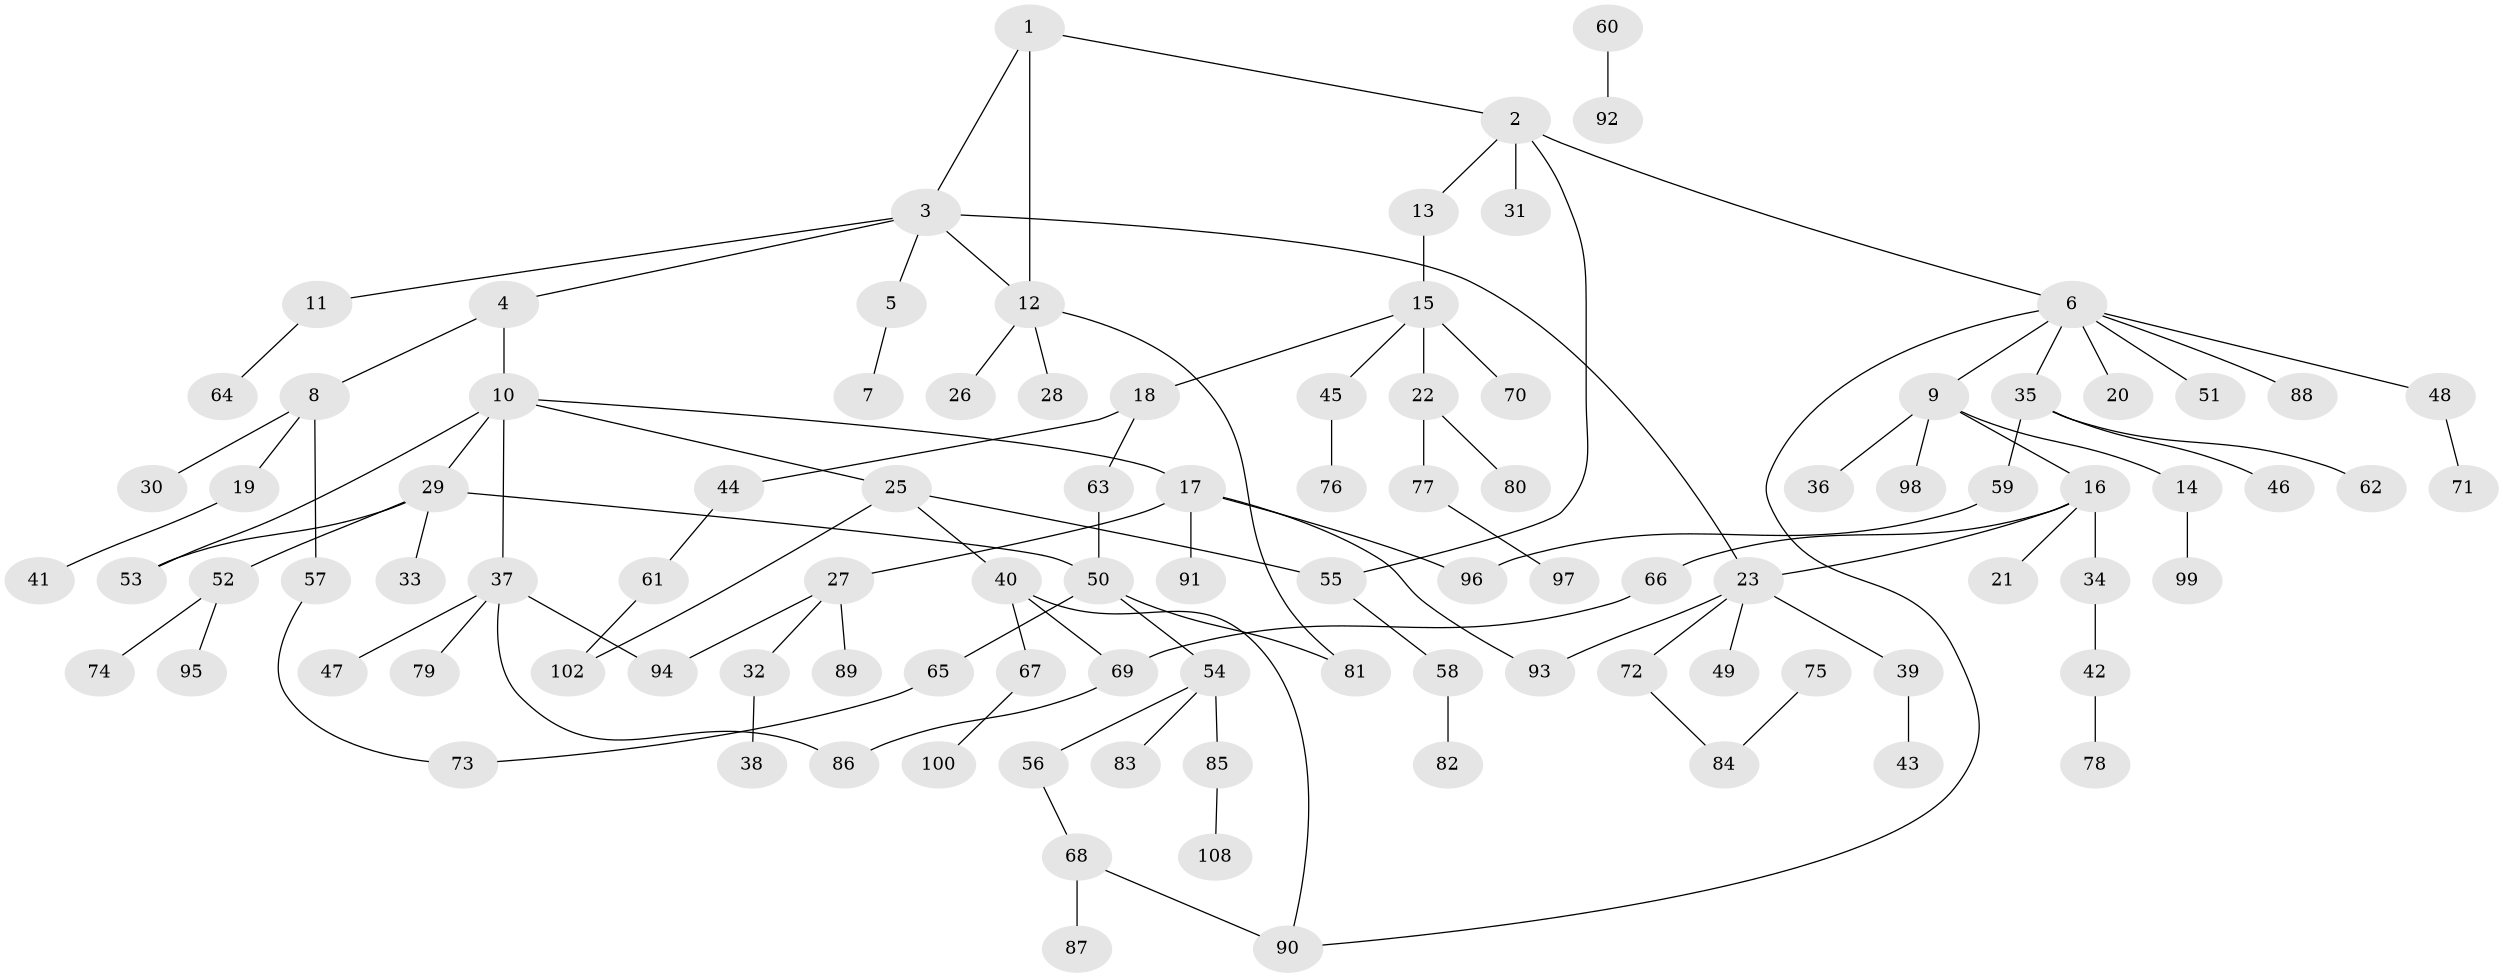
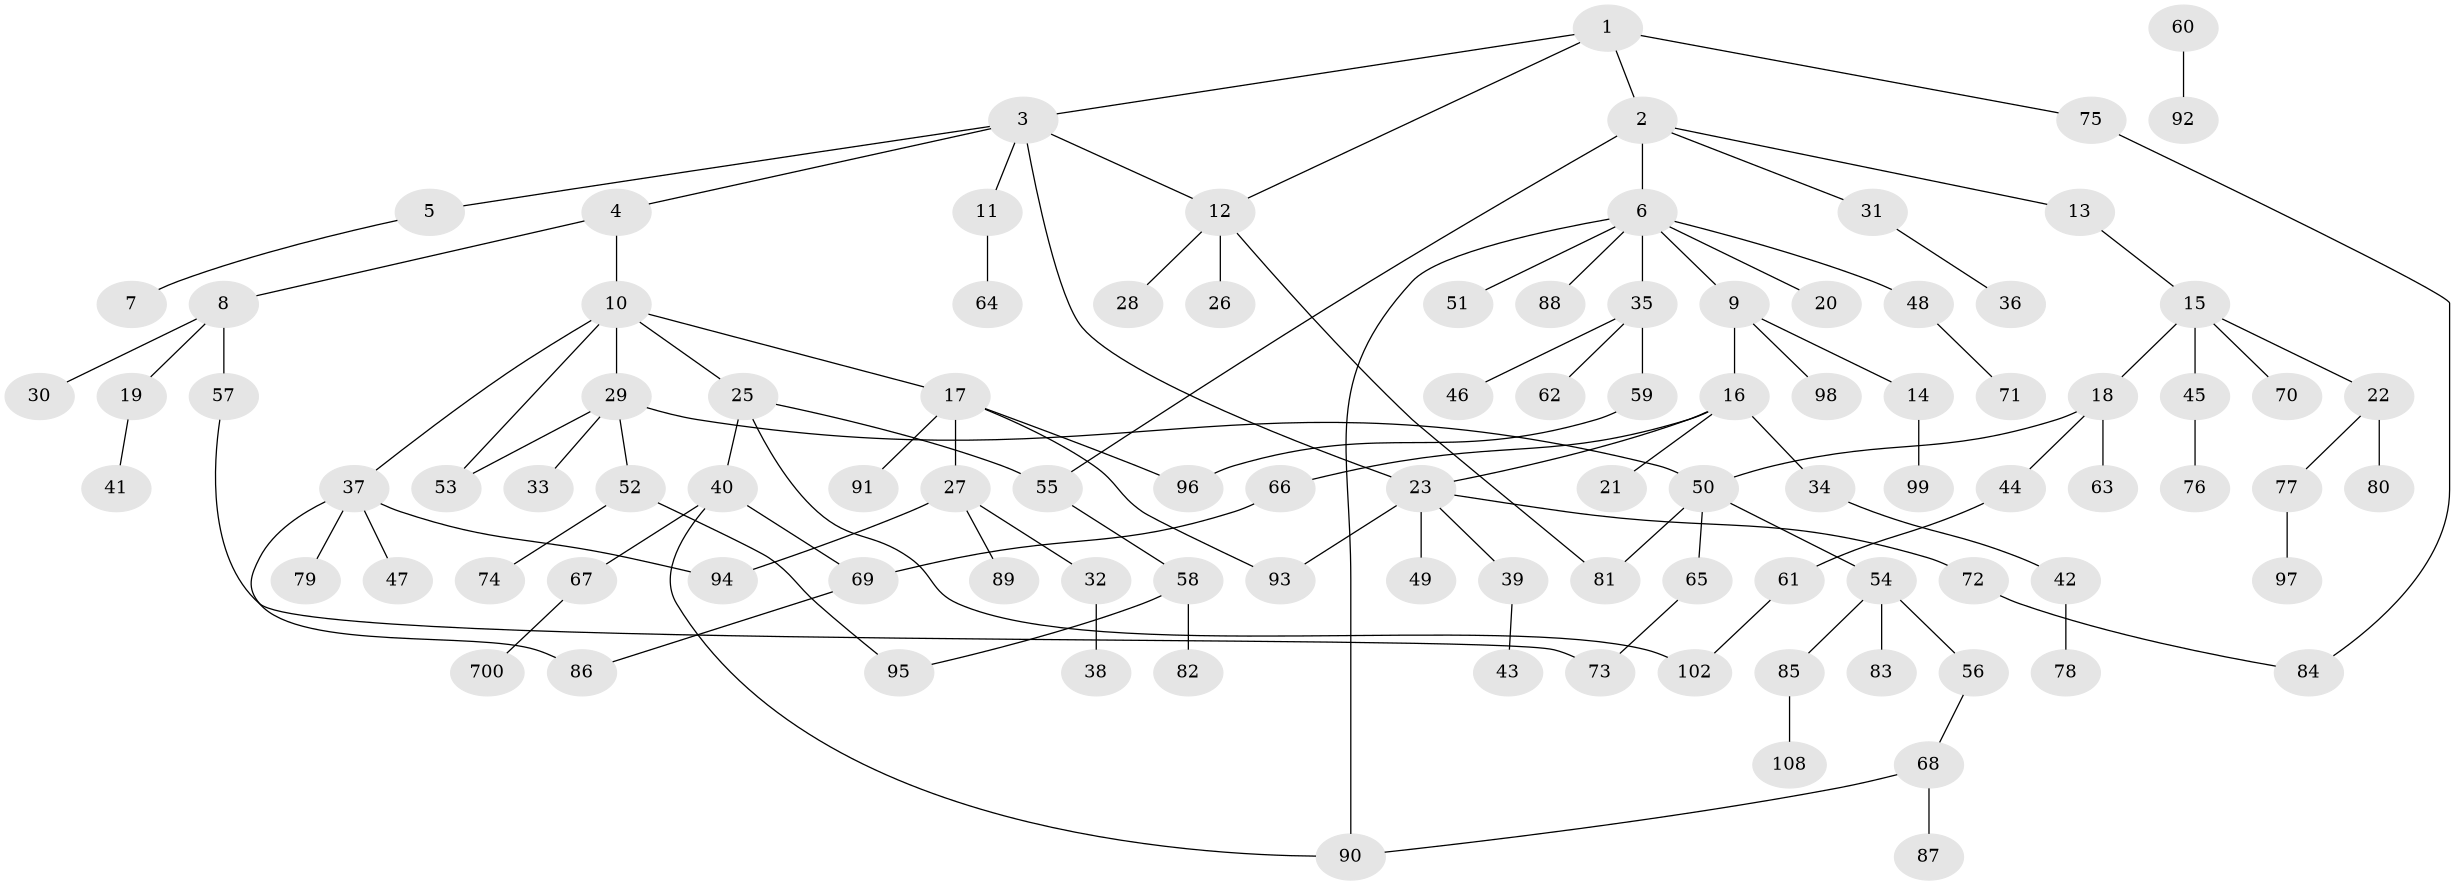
edge "1" -- "75": added
edge "9" -- "36": now "31" -- "36"
edge "63" -- "50": now "18" -- "50"
edge "58" -- "95": added
node "100": label "100" -> "700"
